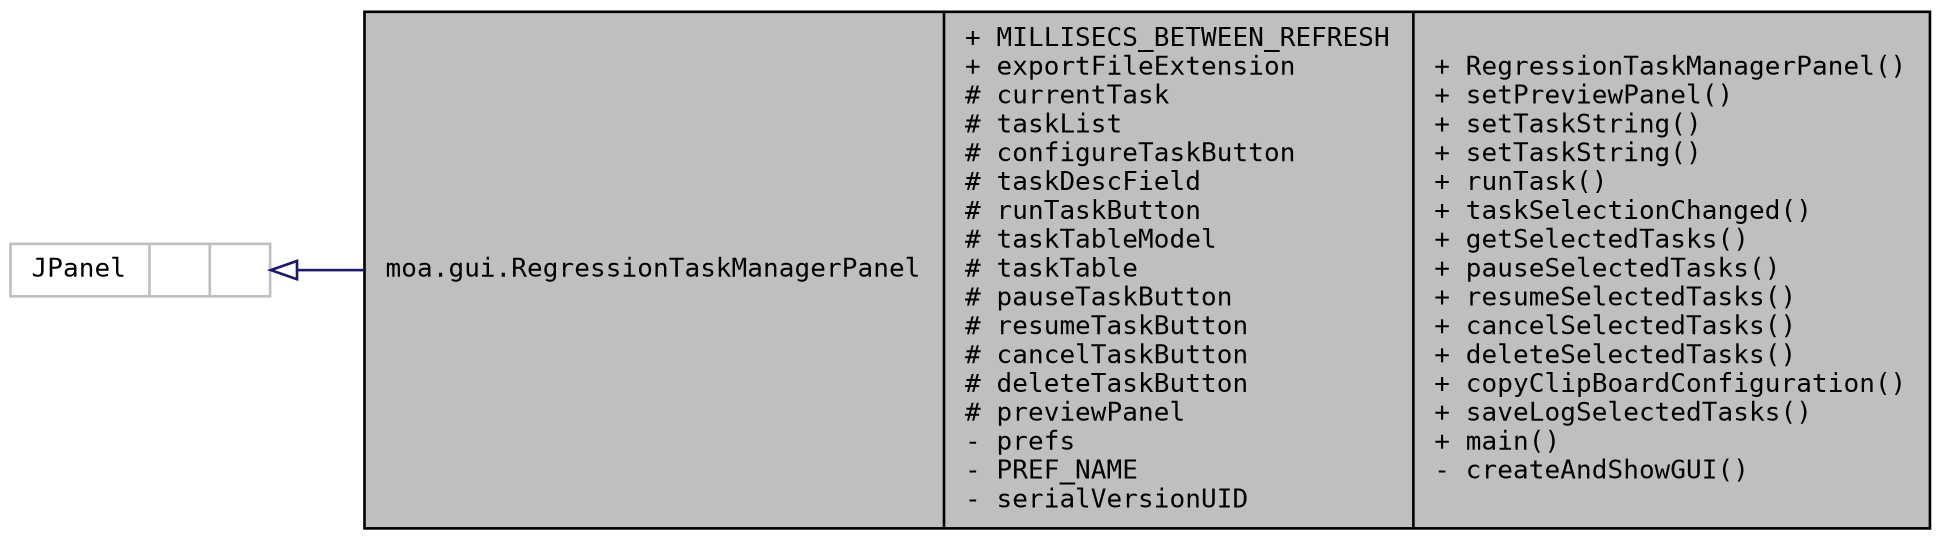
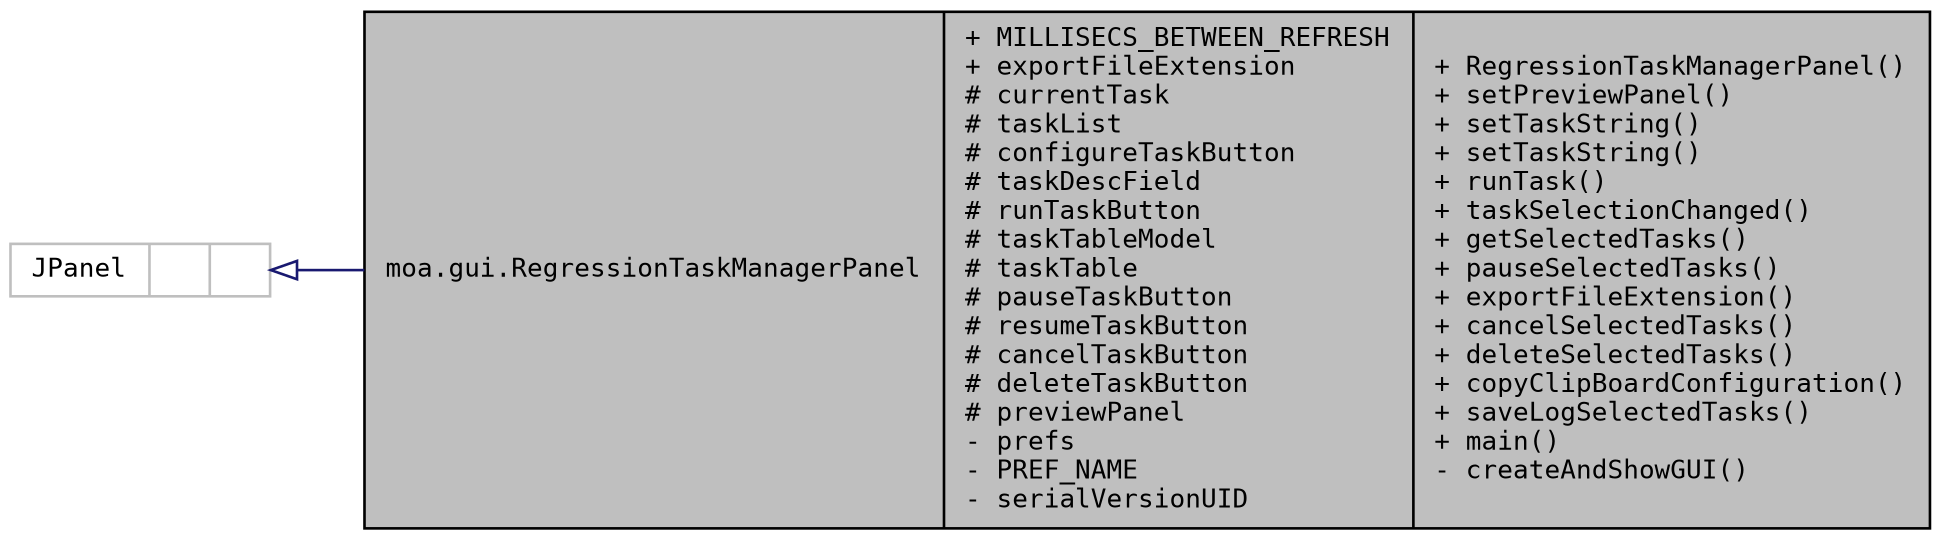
node "moa.gui.RegressionTaskManagerPanel": text "+ resumeSelectedTasks()" -> "+ exportFileExtension()"
